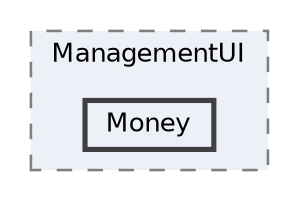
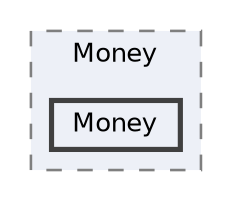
cluster "ManagementUI": label "ManagementUI" -> "Money"
